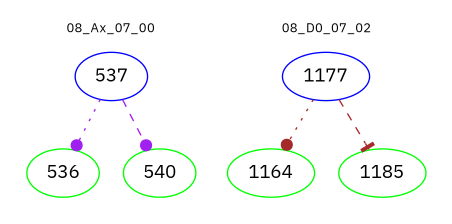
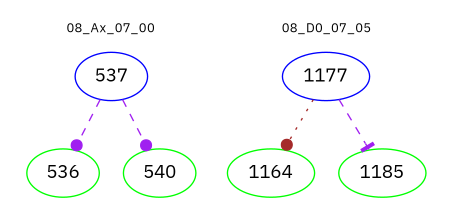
cluster "08_D0_07_02": label "08_D0_07_02" -> "08_D0_07_05"
edge "537" -> "536": style dotted -> dashed
edge "1177" -> "1185": color brown -> purple
